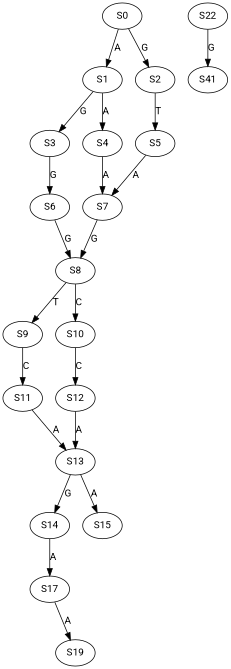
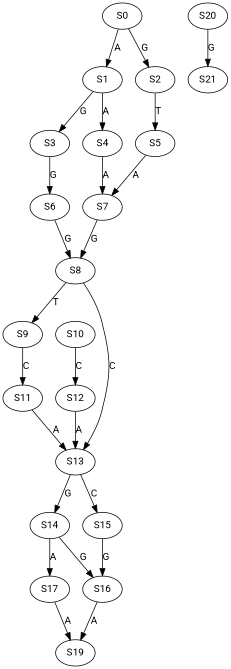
node "S22": label "S22" -> "S20"
node "S41": label "S41" -> "S21"
edge "S8" -> "S10": now "S8" -> "S13"
edge "S13" -> "S15": label "A" -> "C"
node "S16": added
